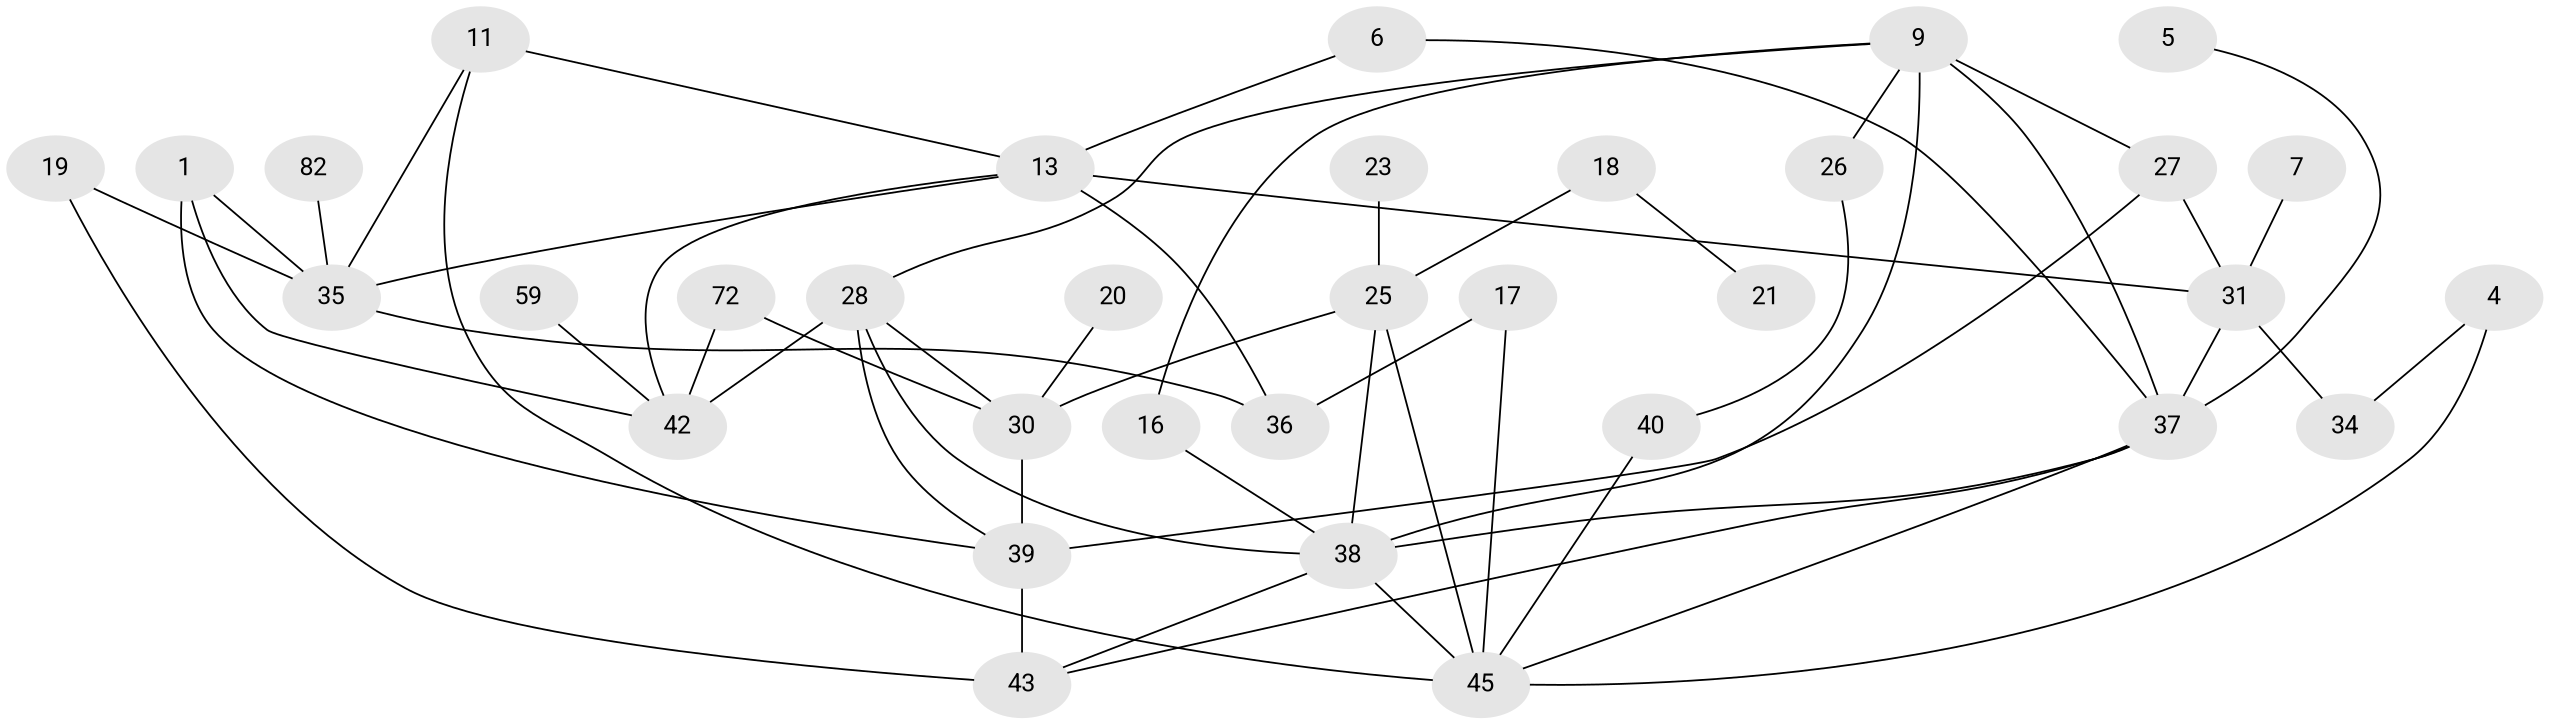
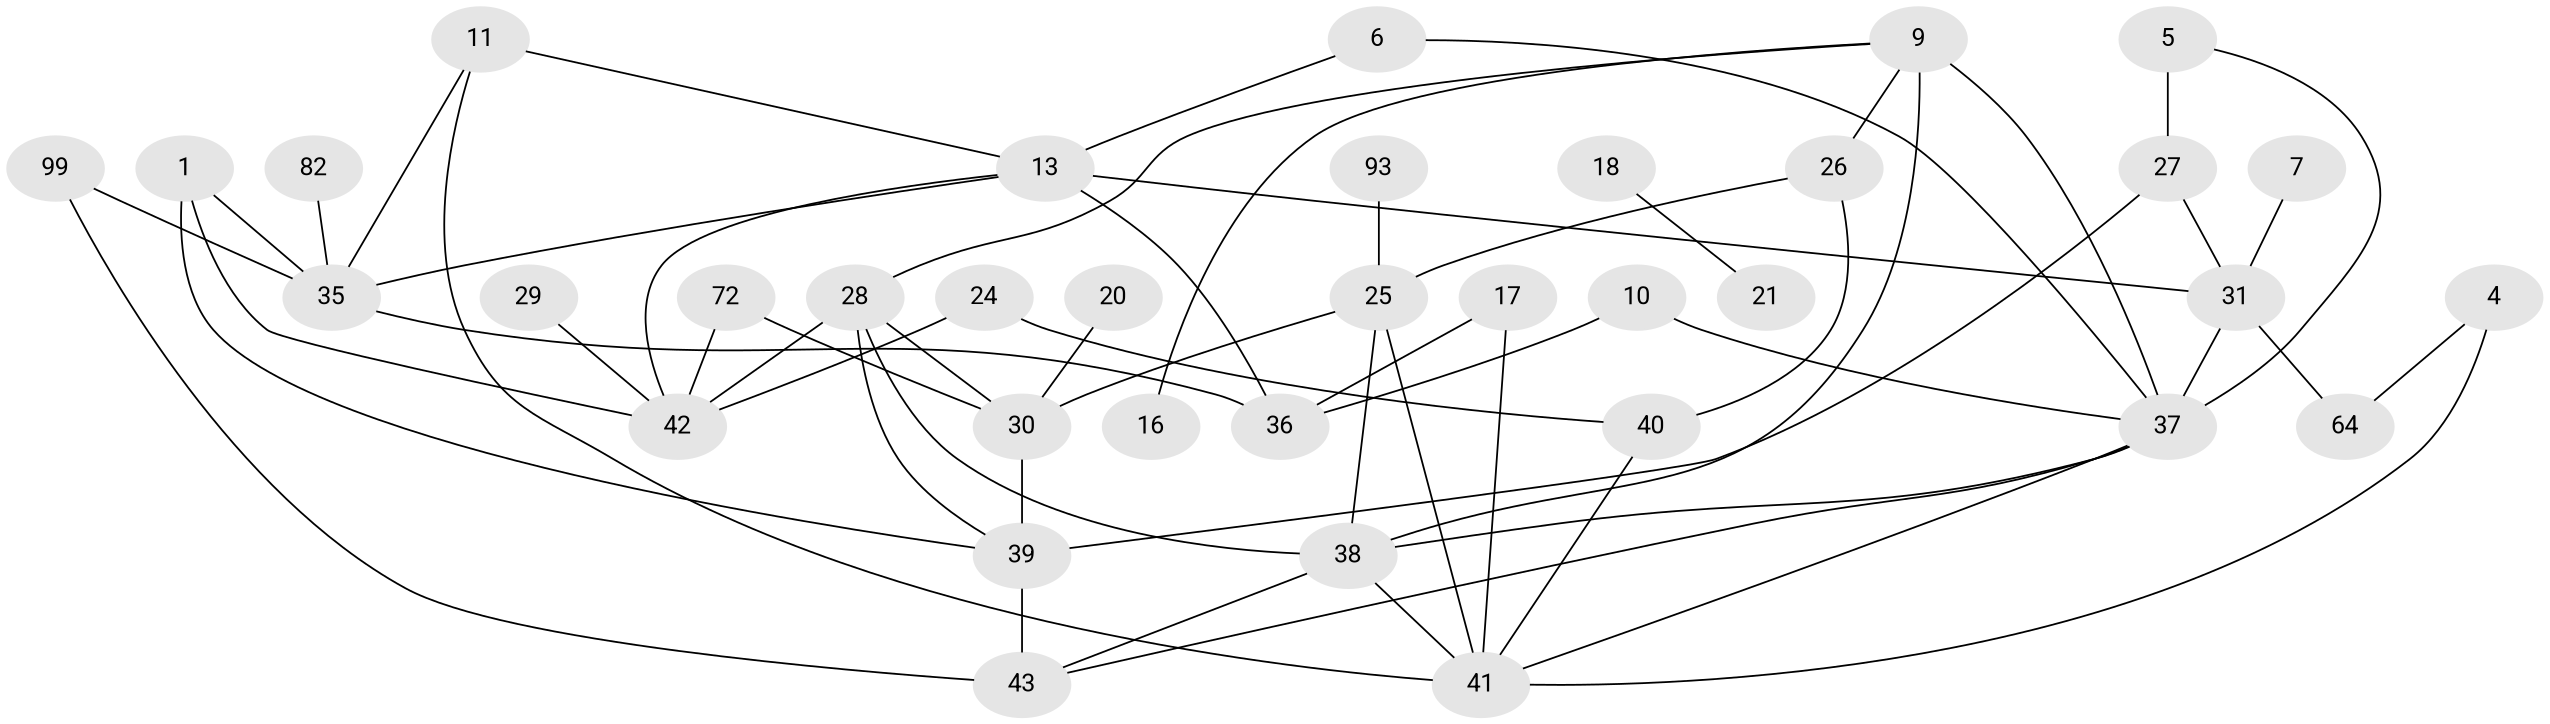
edge "9" -- "27": now "5" -- "27"
node "19": label "19" -> "99"
node "23": label "23" -> "93"
edge "18" -- "25": now "26" -- "25"
node "59": label "59" -> "29"
node "24": added
node "10": added
node "34": label "34" -> "64"
edge "16" -- "38": removed
node "45": label "45" -> "41"
